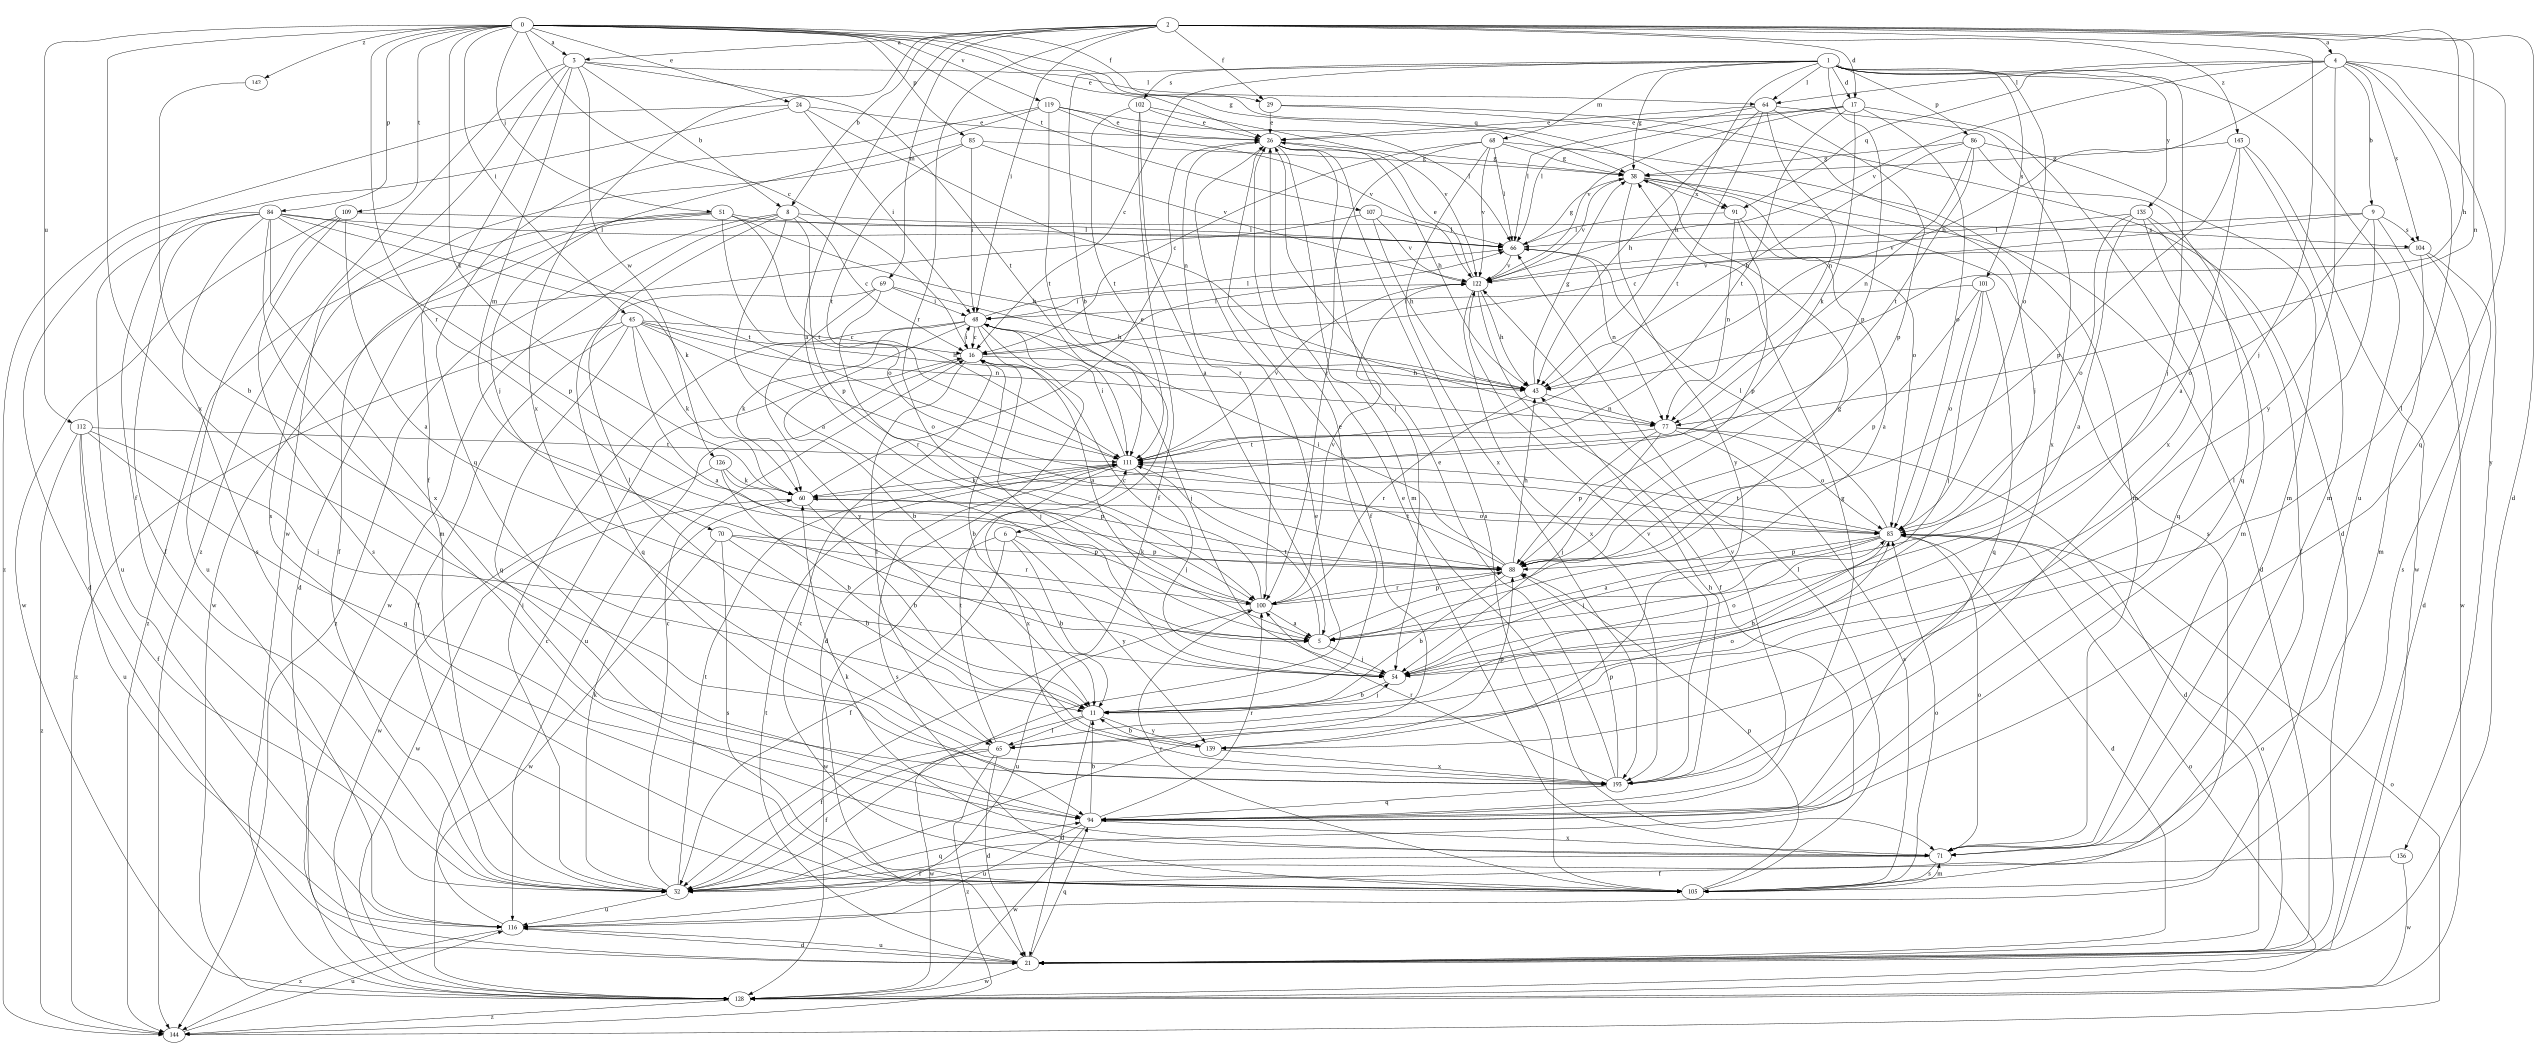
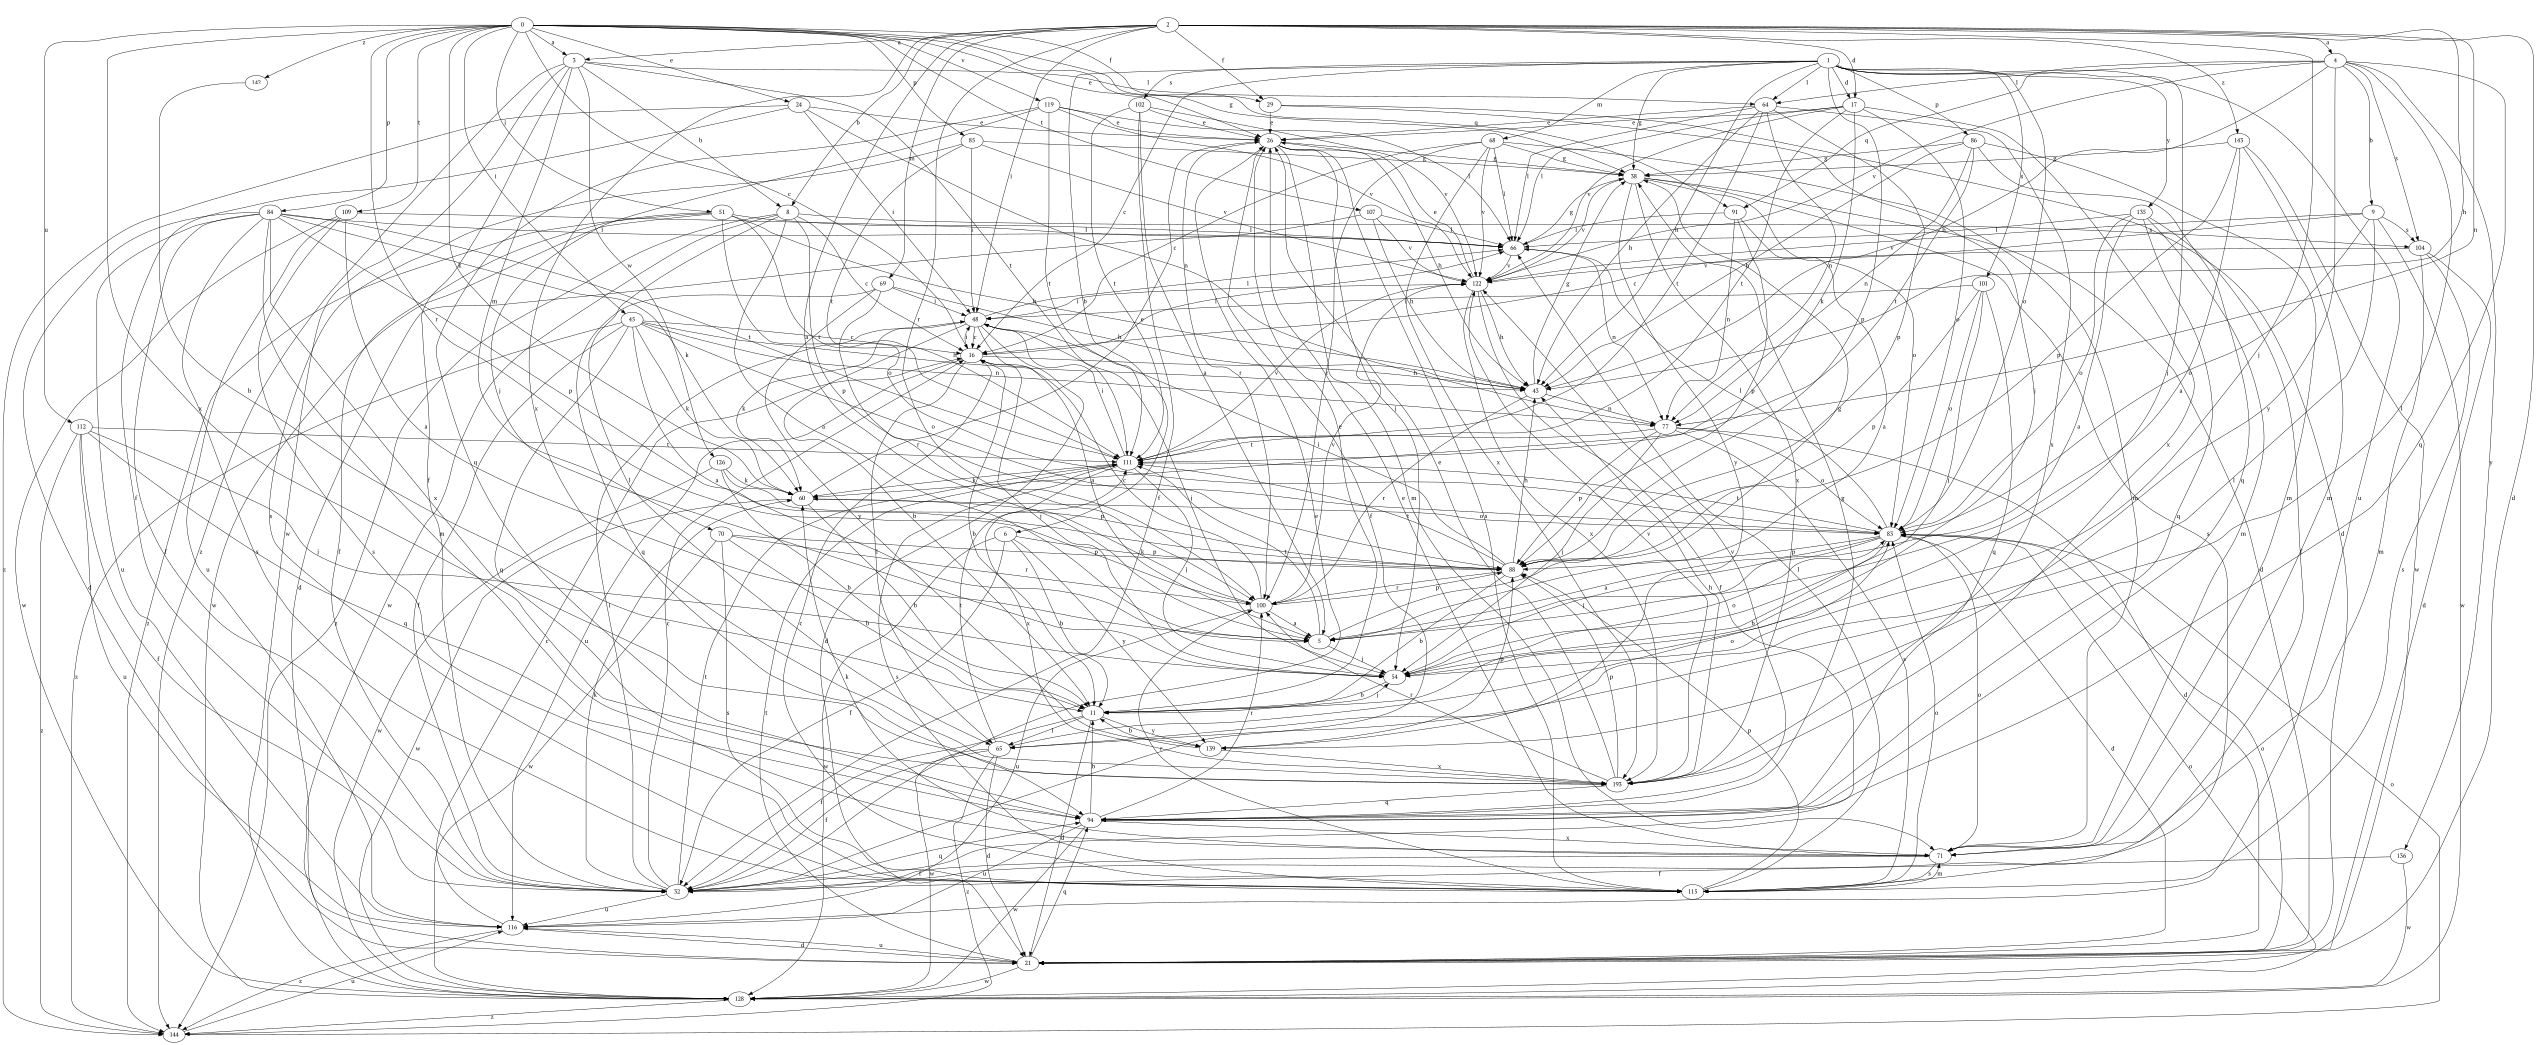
edge "38" -> "91": now "38" -> "193"
edge "48" -> "32": reversed
node "105": label "105" -> "115"
